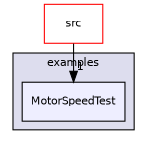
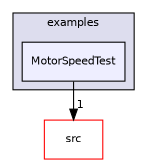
edge "src" -> "MotorSpeedTest": reversed
